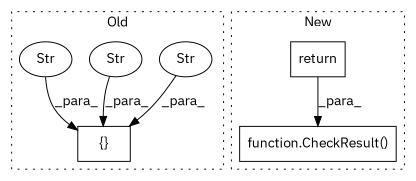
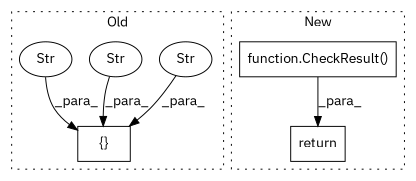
edge "return" -> "function.CheckResult()": reversed
